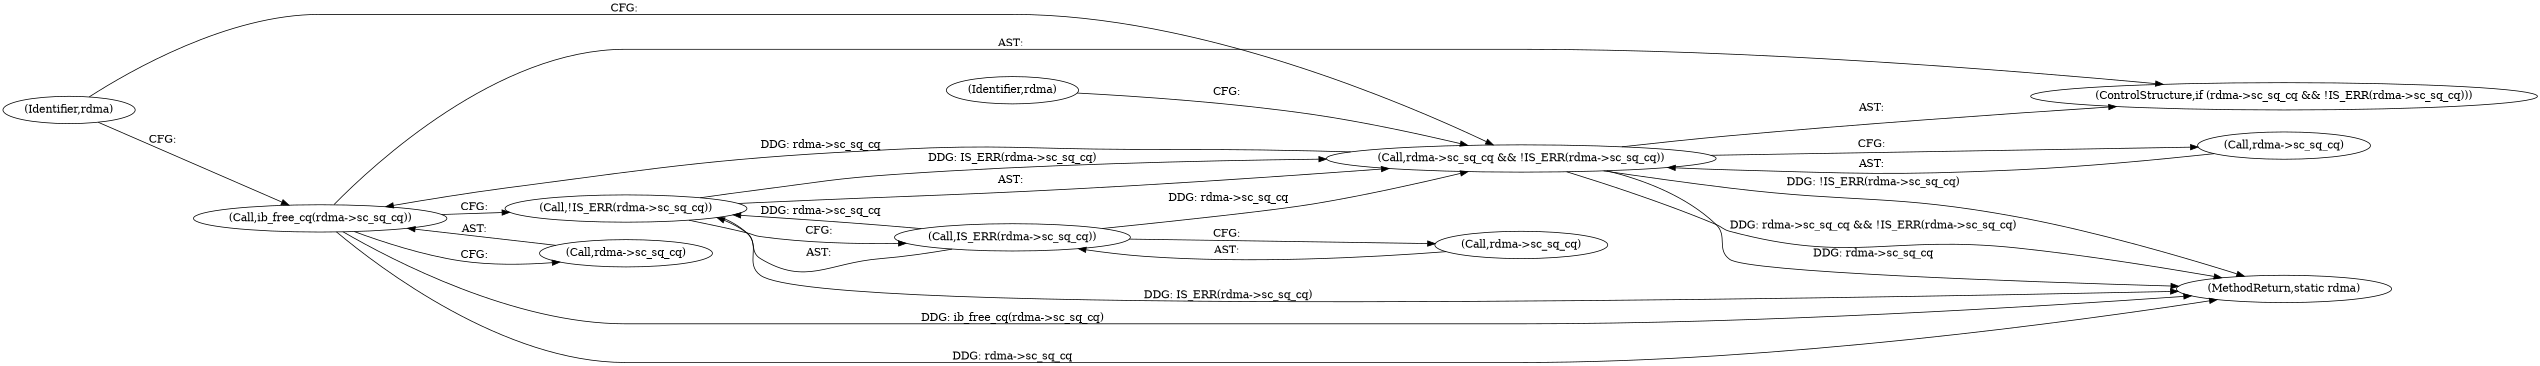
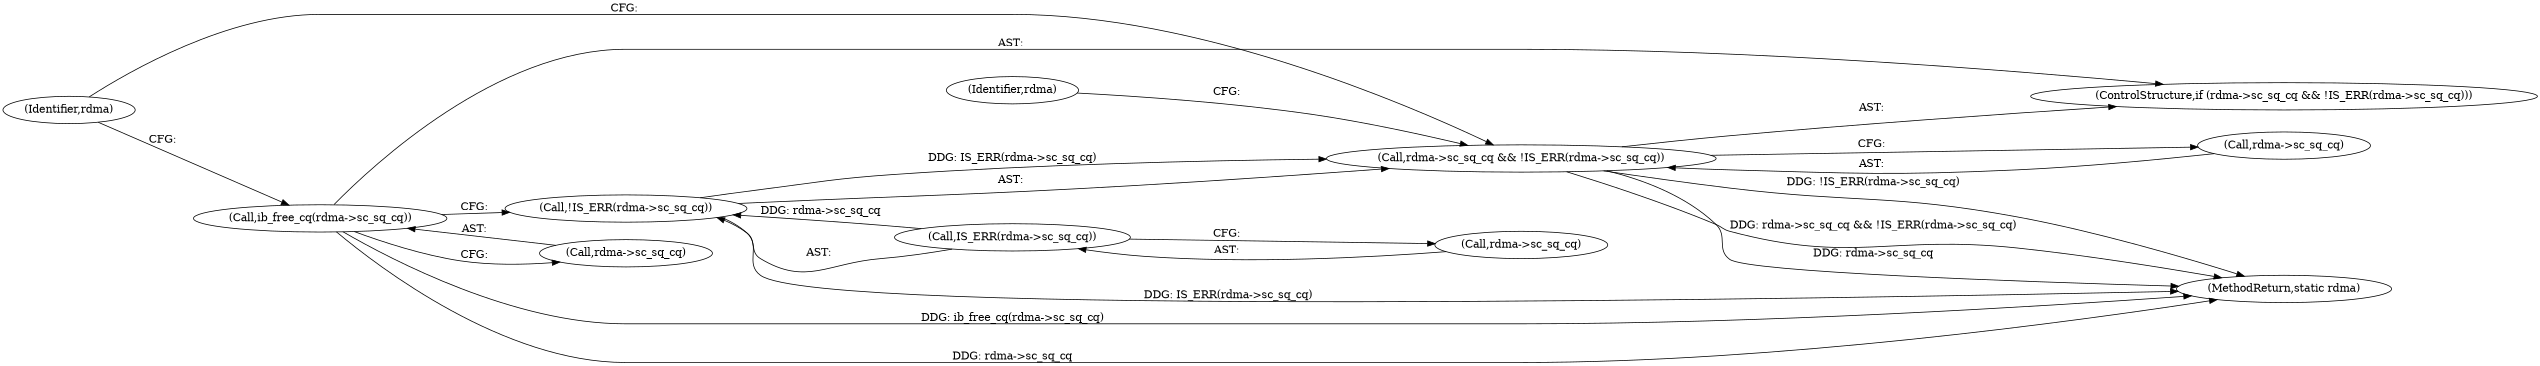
edge "(Call,rdma->sc_sq_cq && !IS_ERR(rdma->sc_sq_cq))" -> "(Call,ib_free_cq(rdma->sc_sq_cq))": removed, label "DDG: rdma->sc_sq_cq"
edge "(Call,IS_ERR(rdma->sc_sq_cq))" -> "(Call,rdma->sc_sq_cq && !IS_ERR(rdma->sc_sq_cq))": removed, label "DDG: rdma->sc_sq_cq"
edge "(Call,!IS_ERR(rdma->sc_sq_cq))" -> "(Call,IS_ERR(rdma->sc_sq_cq))": removed, label "CFG:"
